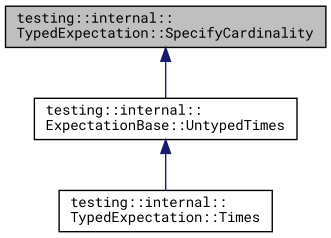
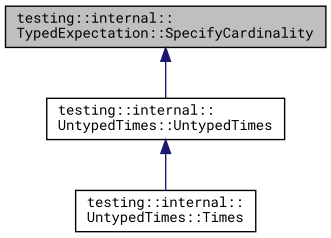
node "testing::internal:: ExpectationBase::UntypedTimes": label "testing::internal:: ExpectationBase::UntypedTimes" -> "testing::internal:: UntypedTimes::UntypedTimes"
node "testing::internal:: TypedExpectation::Times": label "testing::internal:: TypedExpectation::Times" -> "testing::internal:: UntypedTimes::Times"
